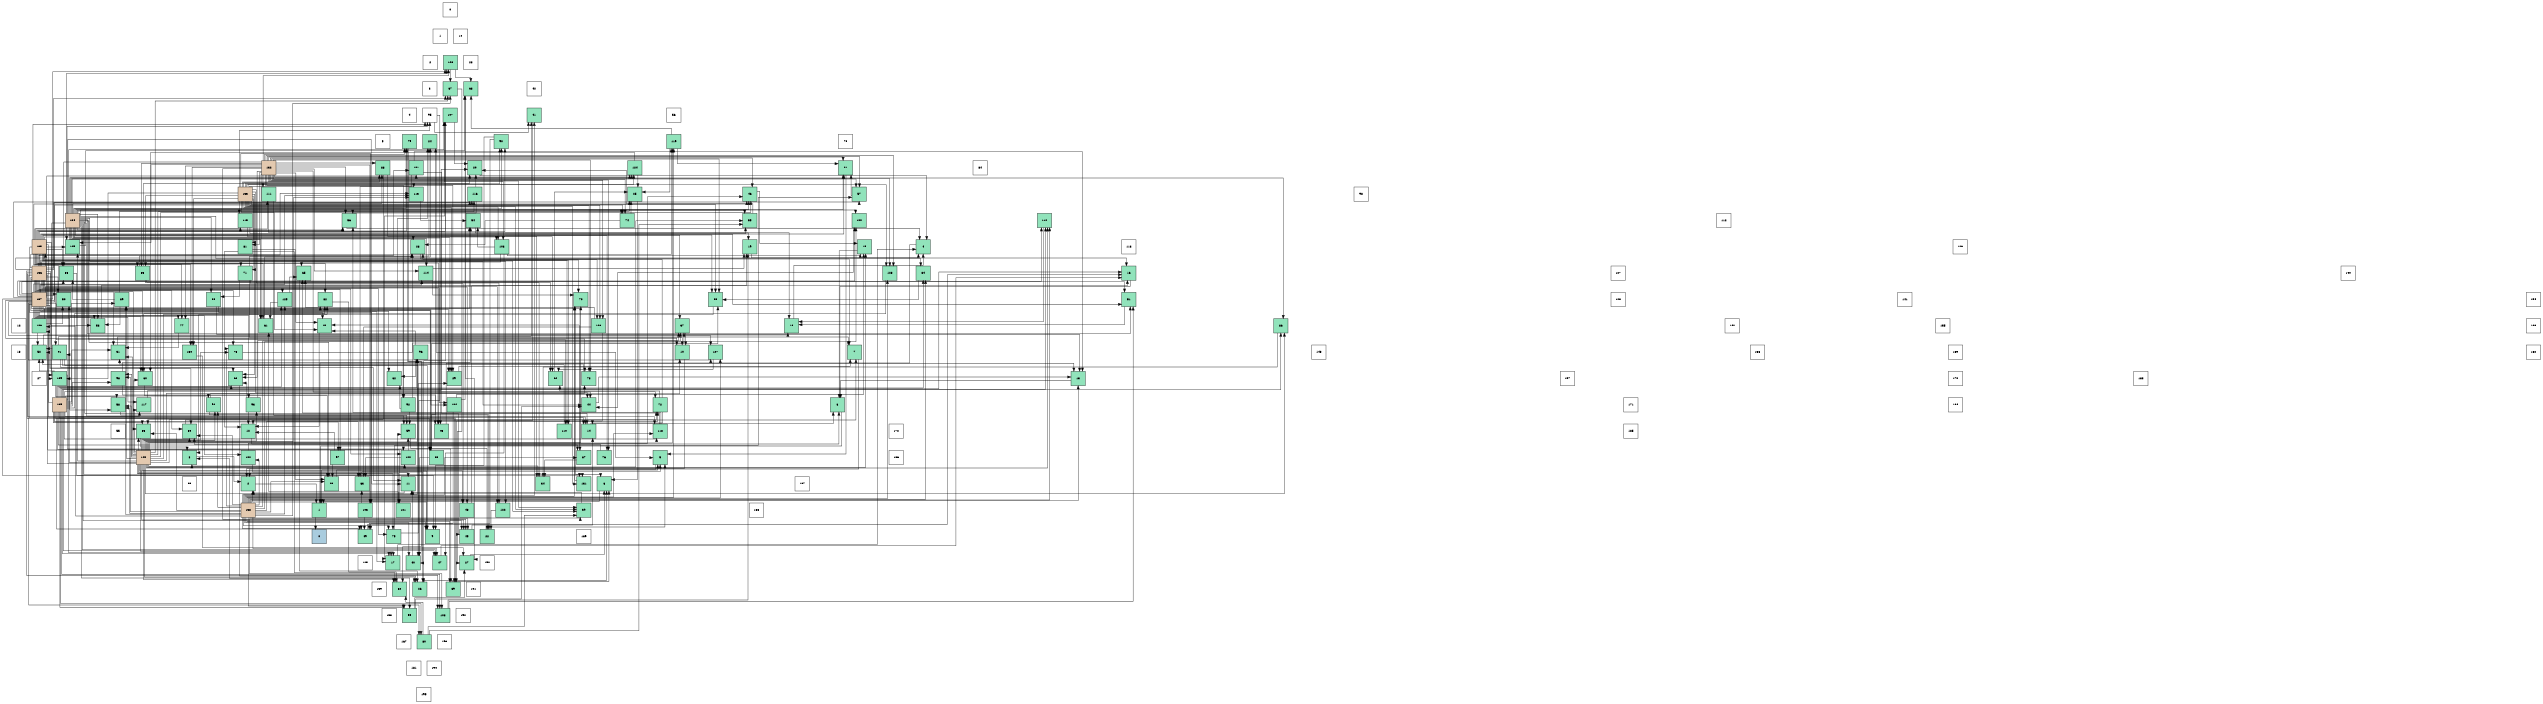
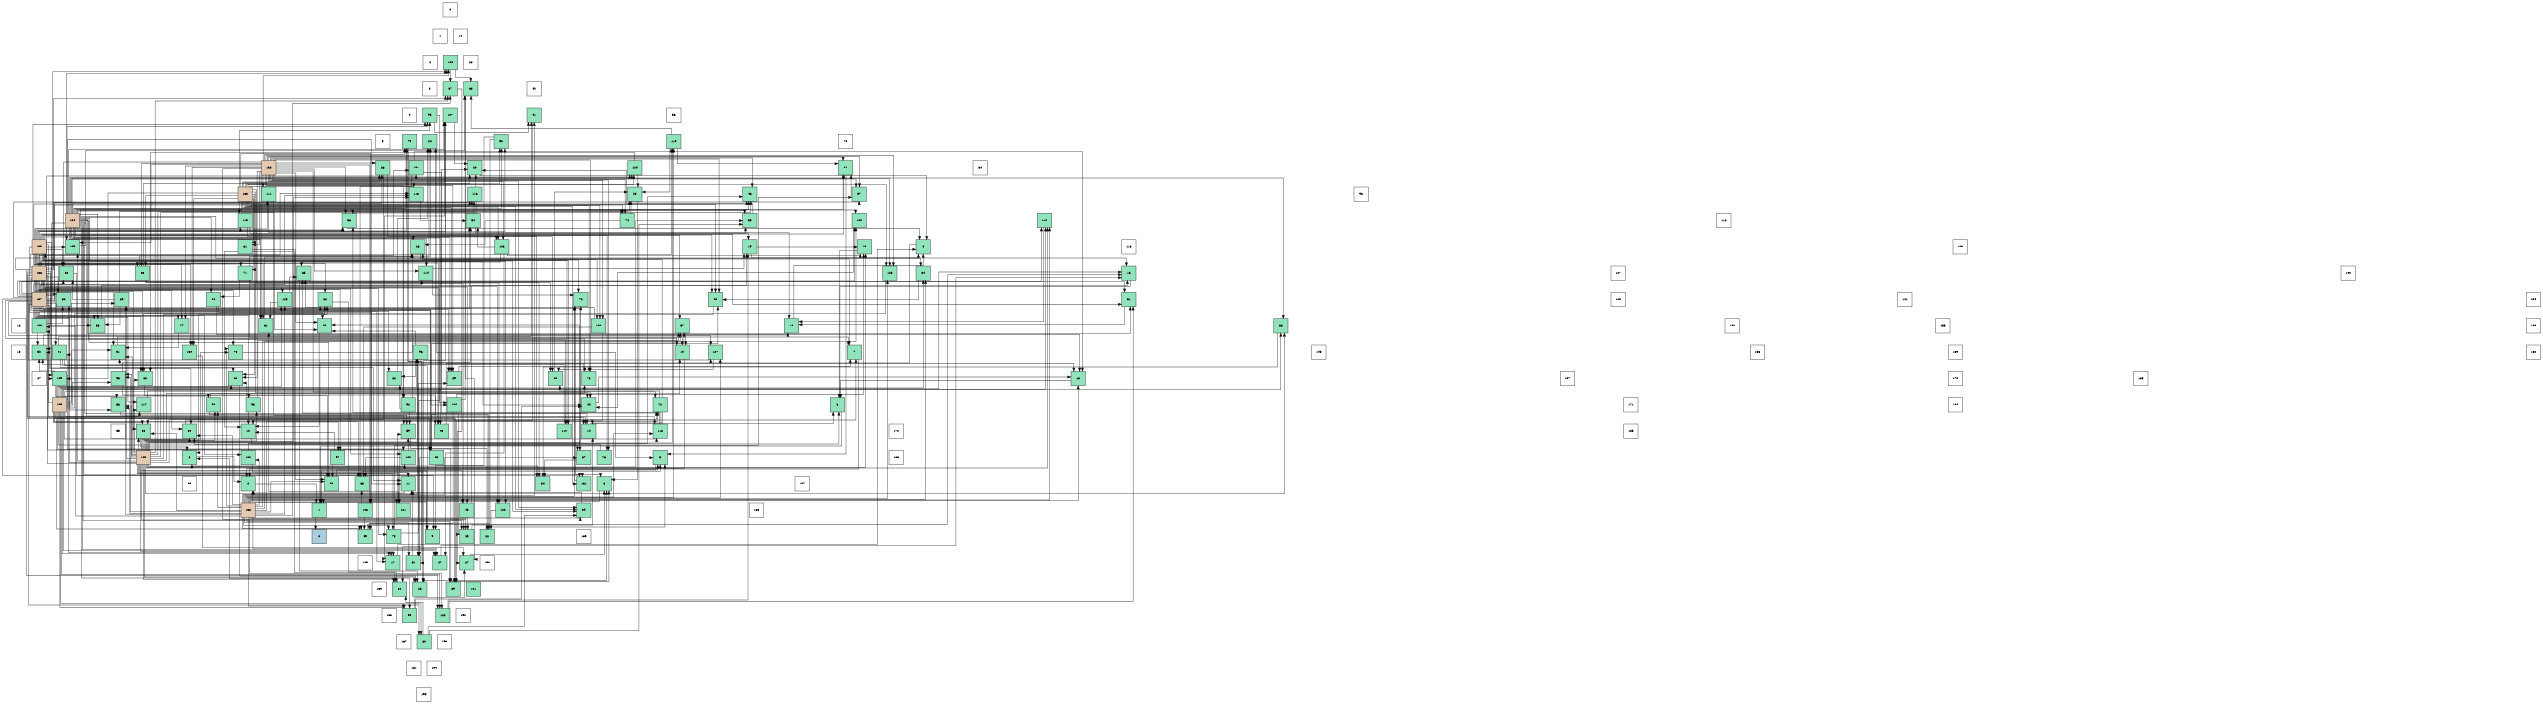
node "95": fillcolor #ffffff -> #91e3bb
edge "46" -> "15": now "19" -> "15"
edge "138" -> "9": now "138" -> "121"
node "191": fillcolor #ffffff -> #91e3bb
